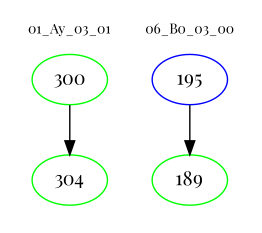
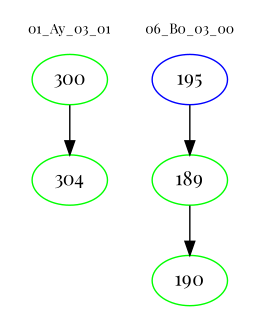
node "190": added
